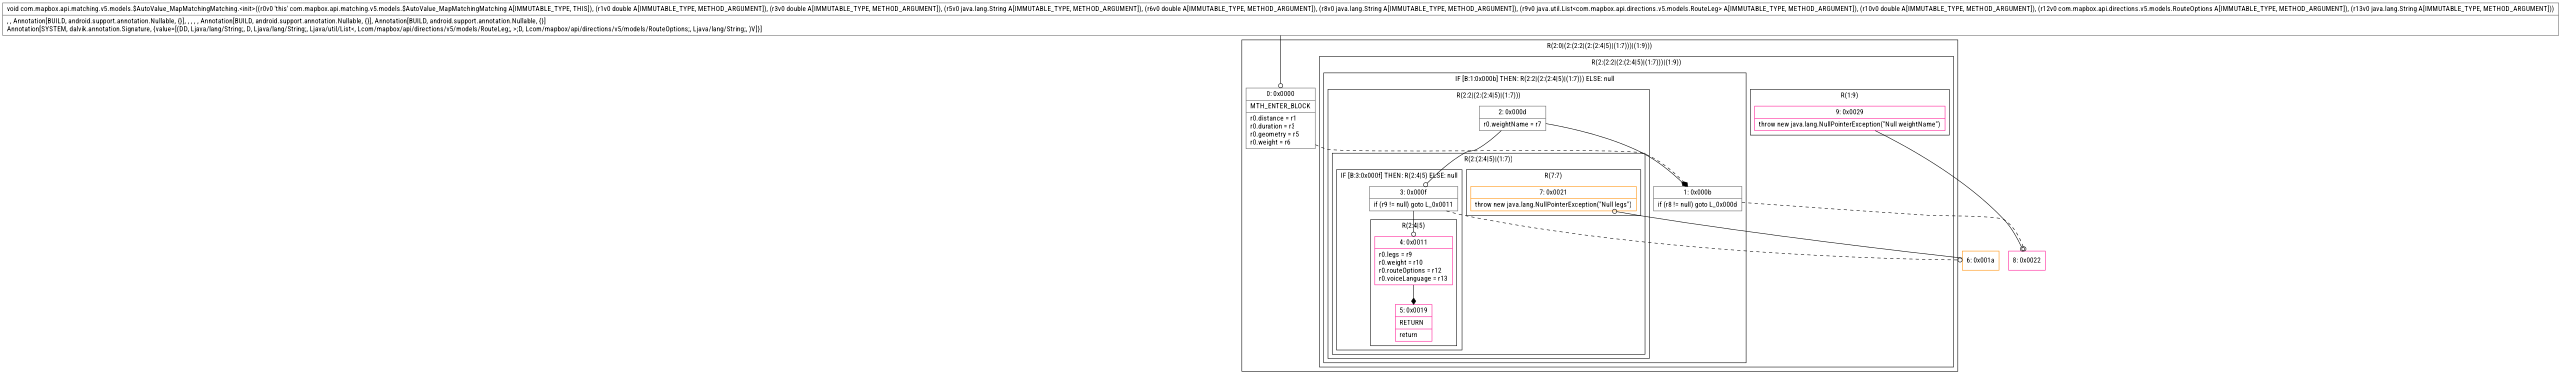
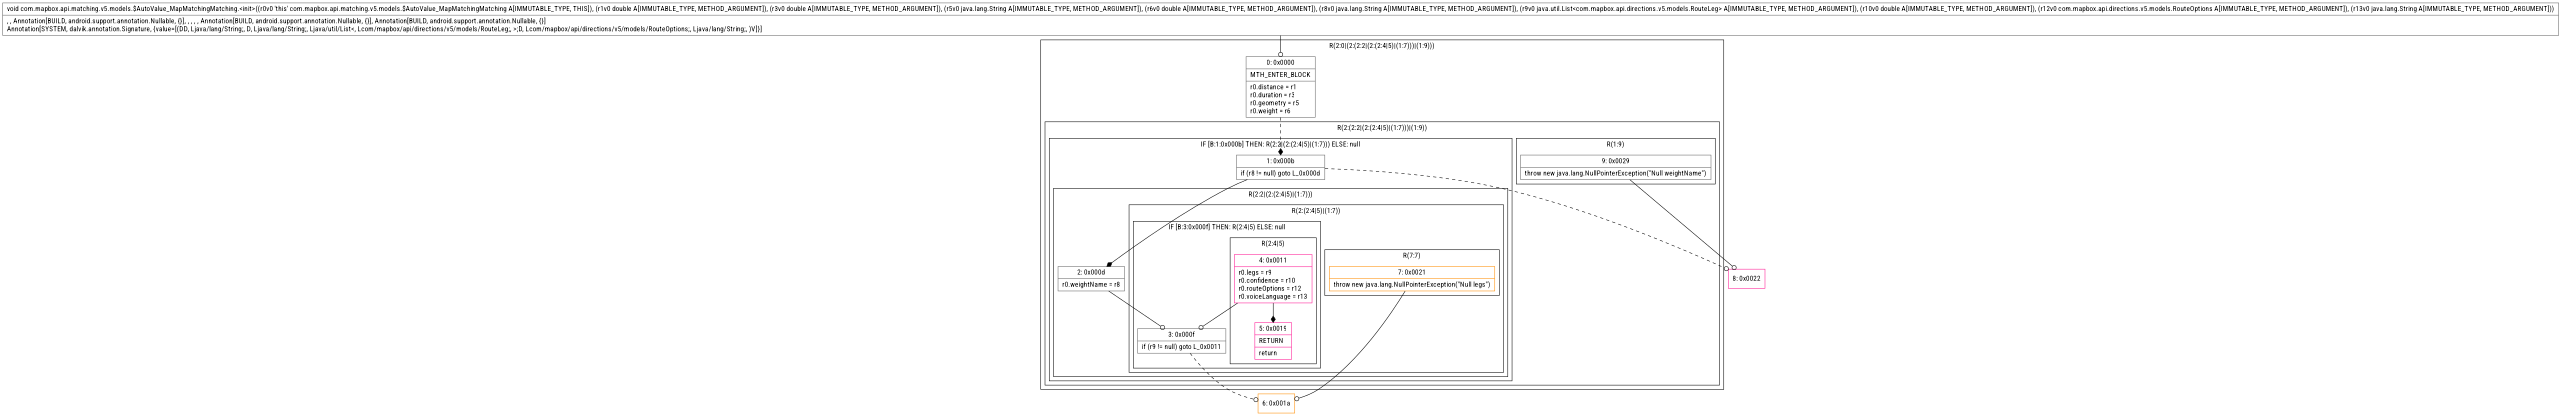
node "9: 0x0029": color deeppink -> gray40
node "2: 0x000d": text "r0.weightName = r7" -> "r0.weightName = r8"
edge "2: 0x000d" -> "1: 0x000b": reversed
edge "3: 0x000f" -> "4: 0x0011": reversed
edge "6: 0x001a" -> "7: 0x0021": reversed
node "4: 0x0011": text "r0.weight = r10" -> "r0.confidence = r10"
